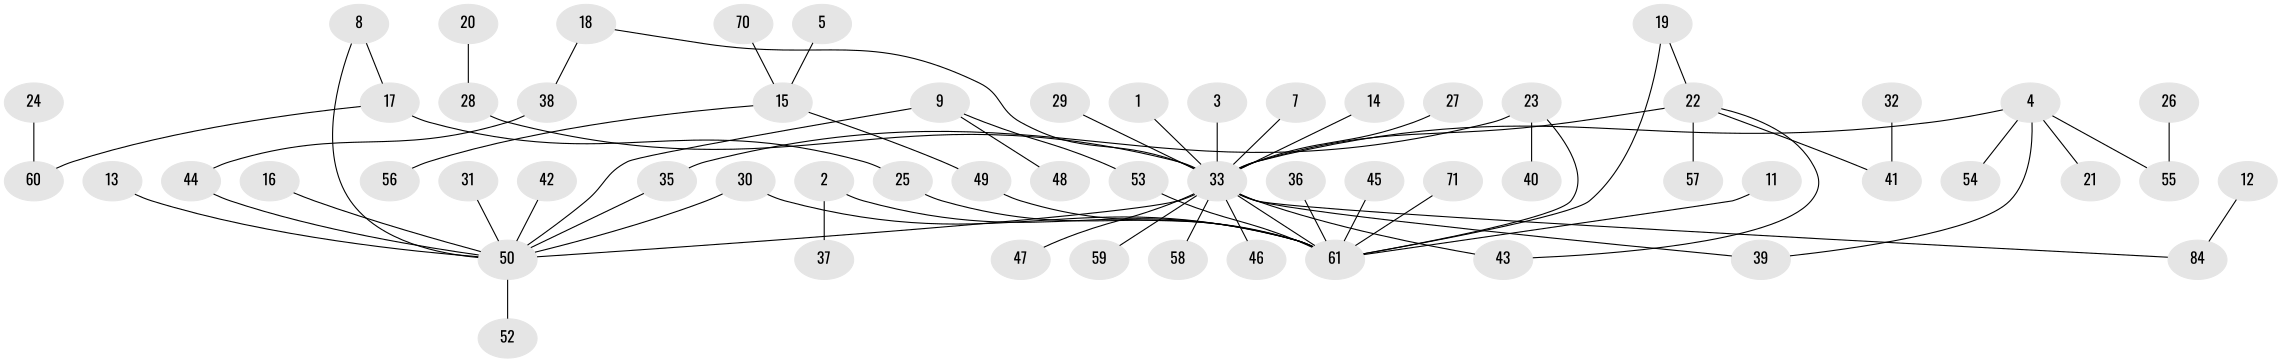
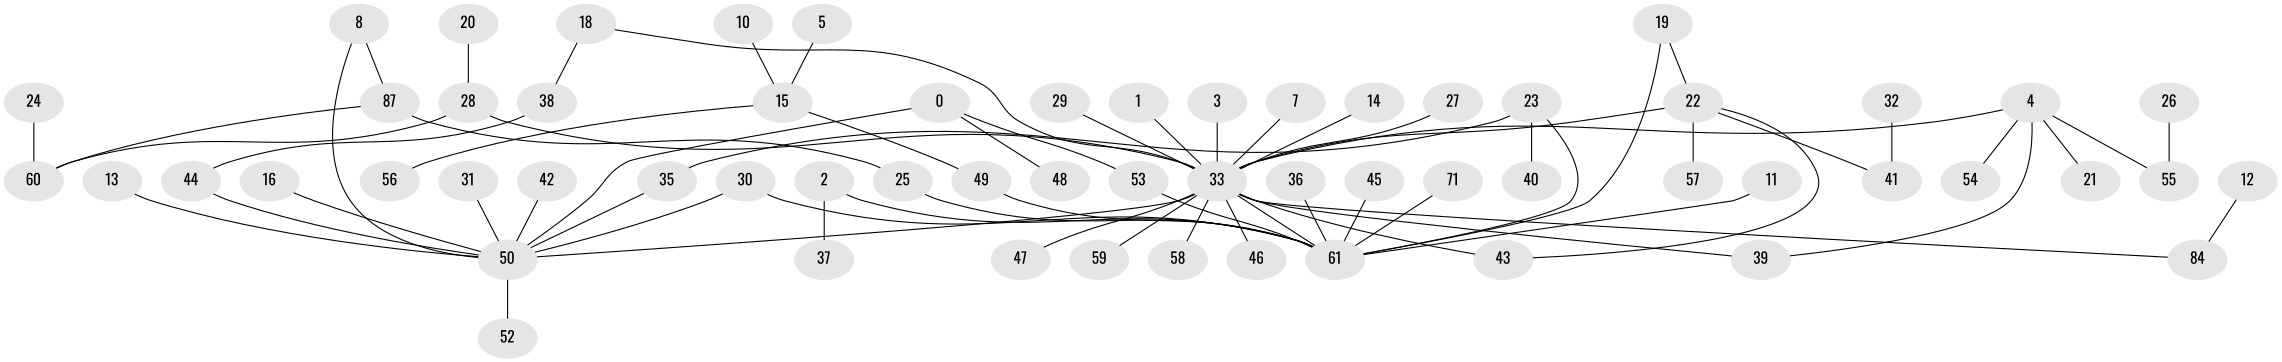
node "70": label "70" -> "10"
node "17": label "17" -> "87"
node "9": label "9" -> "0"
edge "28" -- "60": added
